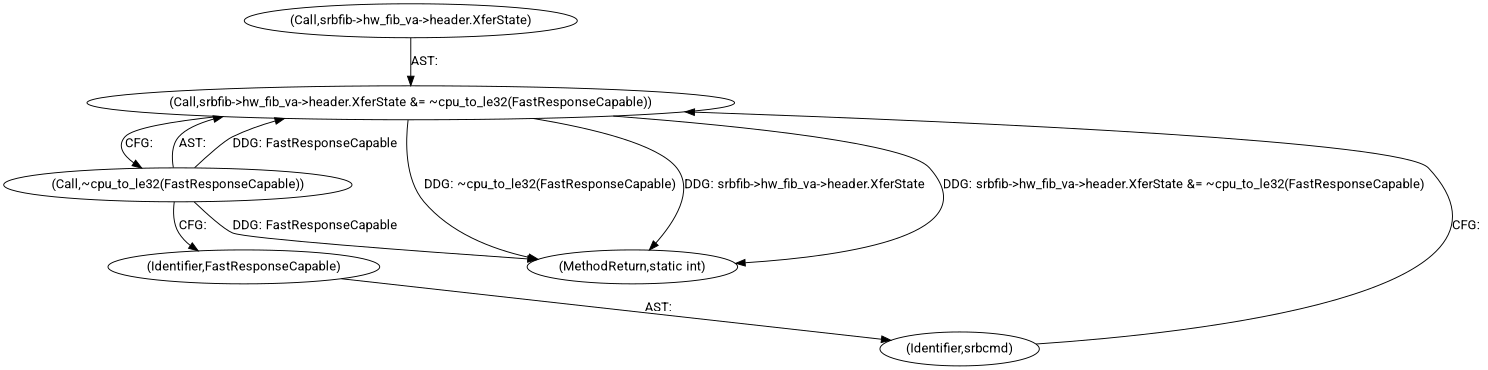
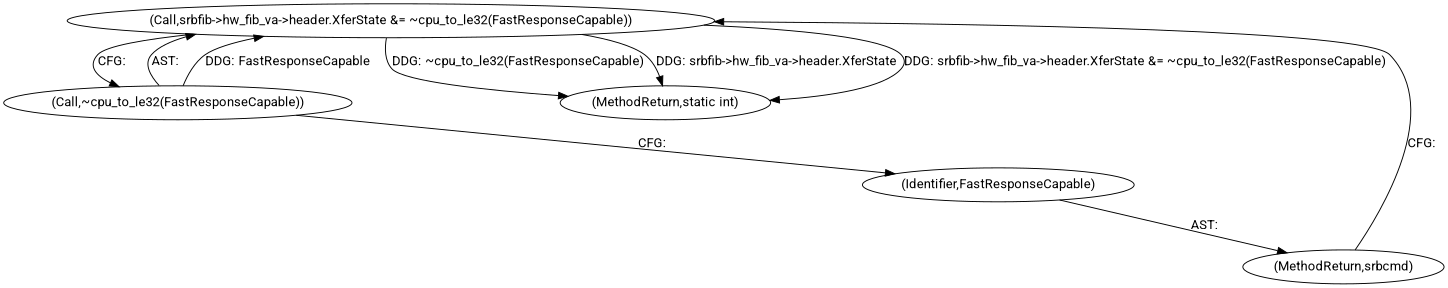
node "(Call,srbfib->hw_fib_va->header.XferState)": removed
edge "(Call,~cpu_to_le32(FastResponseCapable))" -> "(MethodReturn,static int)": removed, label "DDG: FastResponseCapable"
node "(Identifier,srbcmd)": label "(Identifier,srbcmd)" -> "(MethodReturn,srbcmd)"
